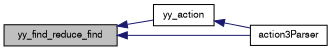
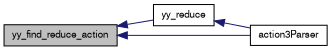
node "yy_action": label "yy_action" -> "yy_reduce"
node "yy_find_reduce_find": label "yy_find_reduce_find" -> "yy_find_reduce_action"
